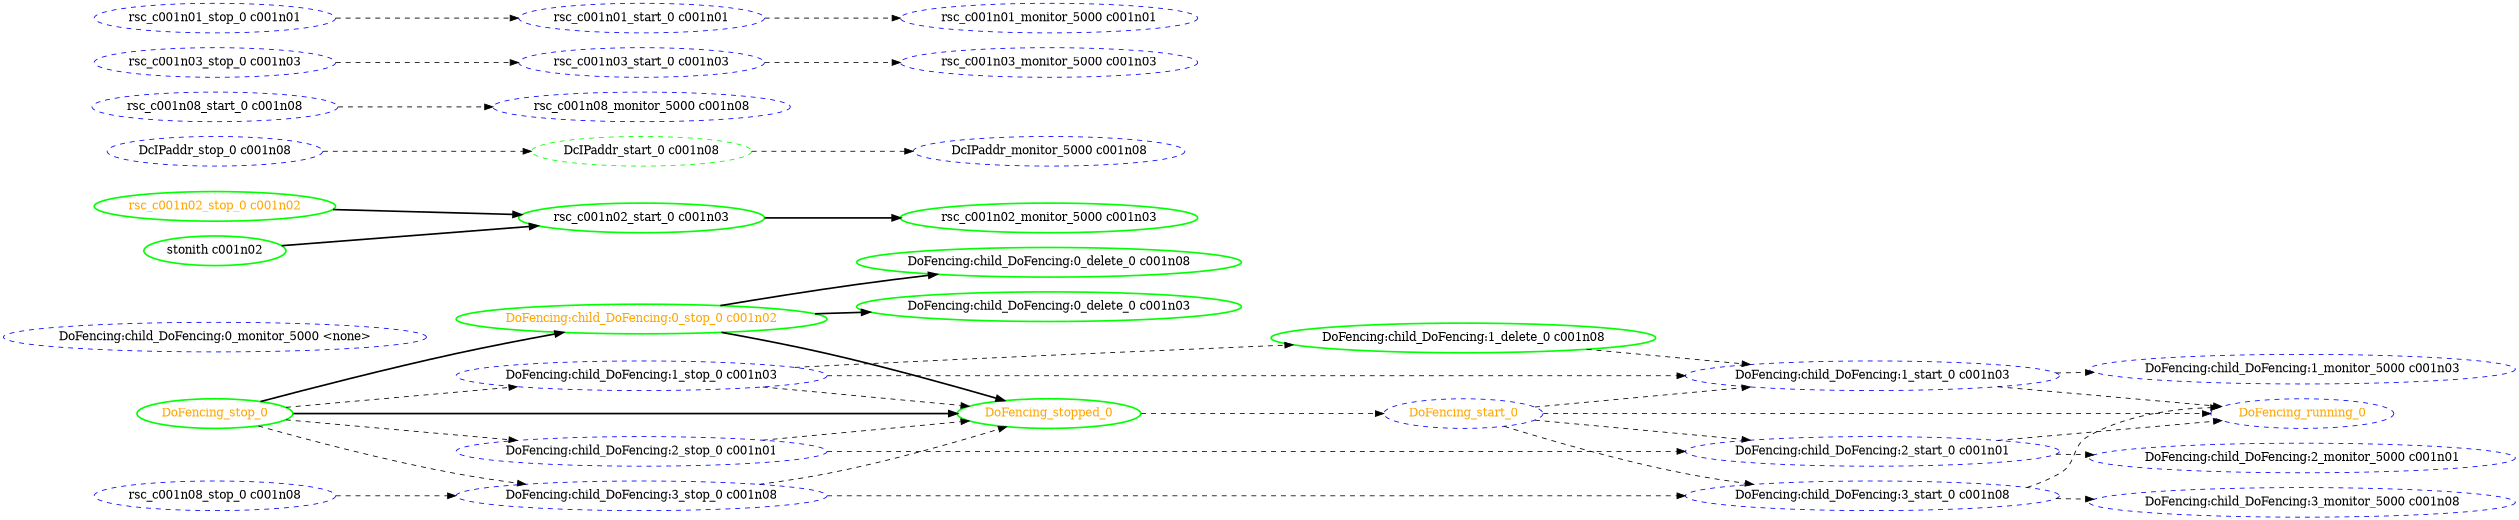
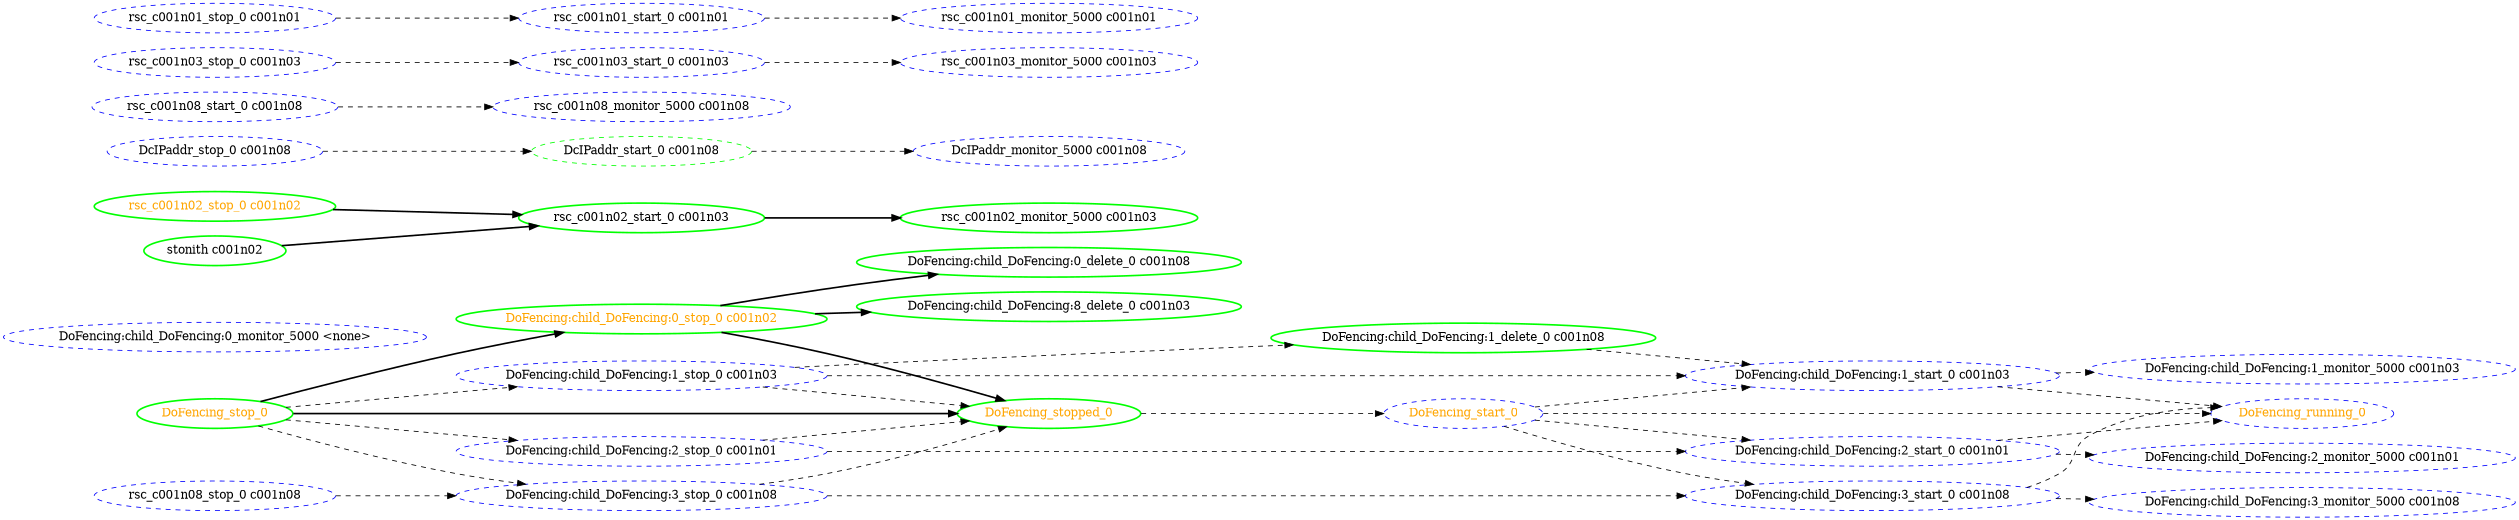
node "DoFencing:child_DoFencing:0_delete_0 c001n03": label "DoFencing:child_DoFencing:0_delete_0 c001n03" -> "DoFencing:child_DoFencing:8_delete_0 c001n03"
